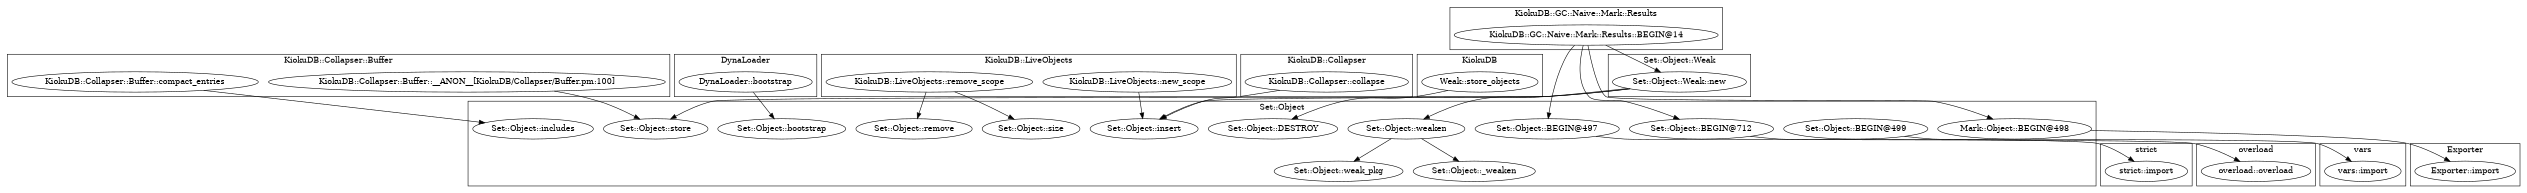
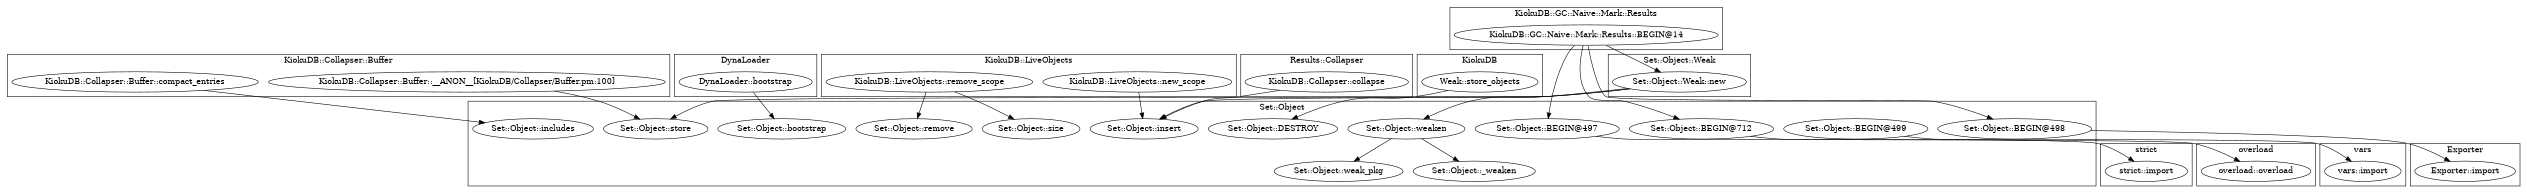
cluster "KiokuDB::Collapser": label "KiokuDB::Collapser" -> "Results::Collapser"
node "Mark::Object::BEGIN@498": label "Mark::Object::BEGIN@498" -> "Set::Object::BEGIN@498"
